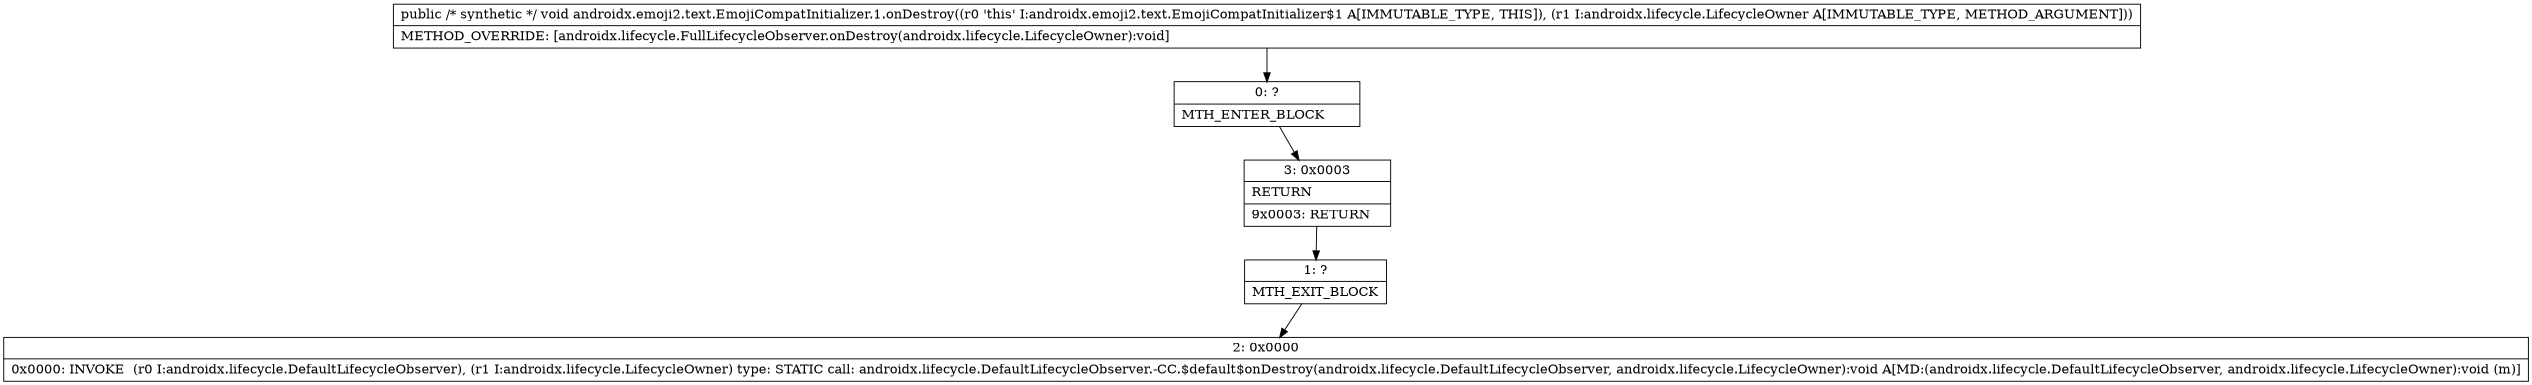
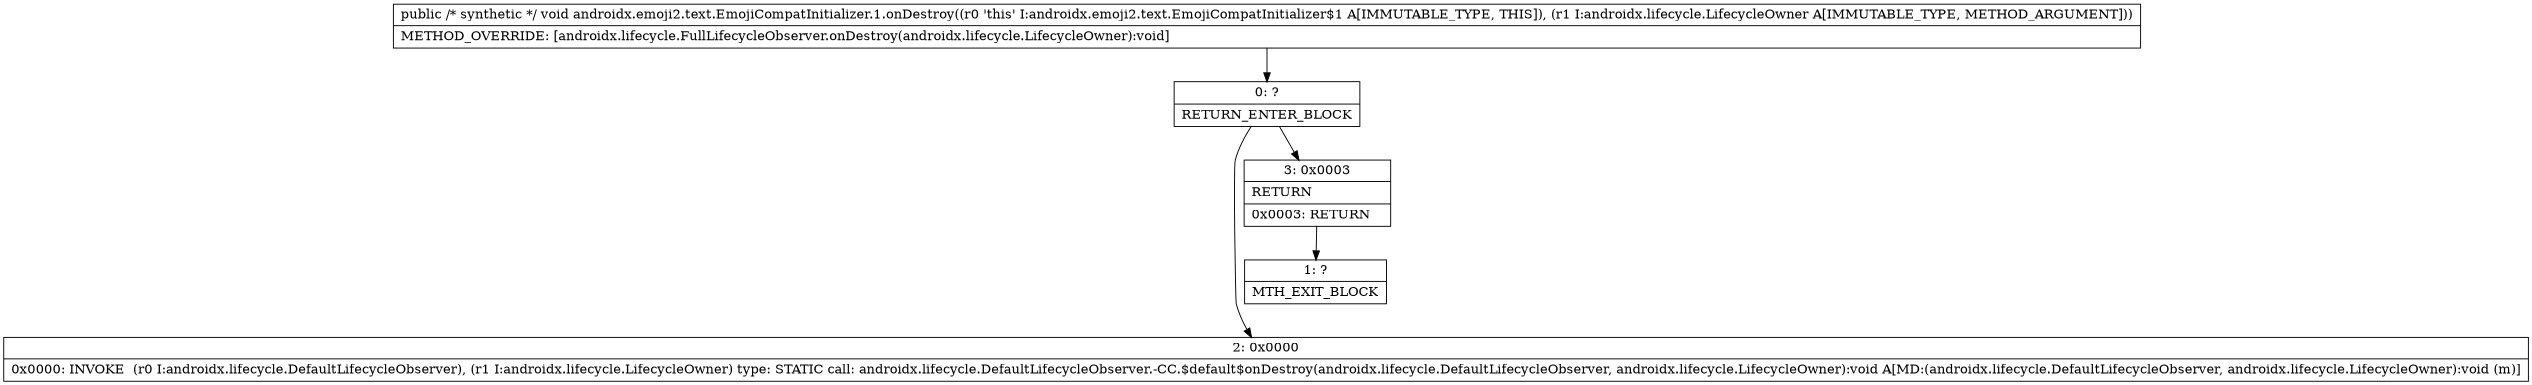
node "0: ?": text "MTH_ENTER_BLOCK" -> "RETURN_ENTER_BLOCK"
node "3: 0x0003": text "9x0003: RETURN" -> "0x0003: RETURN"
edge "1: ?" -> "2: 0x0000": now "0: ?" -> "2: 0x0000"
